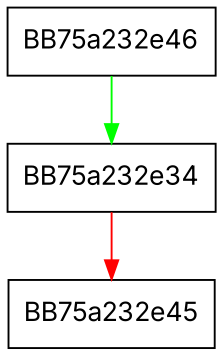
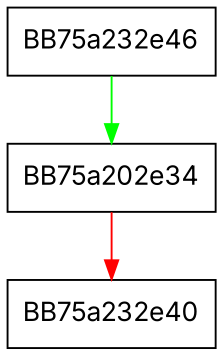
node "BB75a232e34": label "BB75a232e34" -> "BB75a202e34"
node "BB75a232e45": label "BB75a232e45" -> "BB75a232e40"
